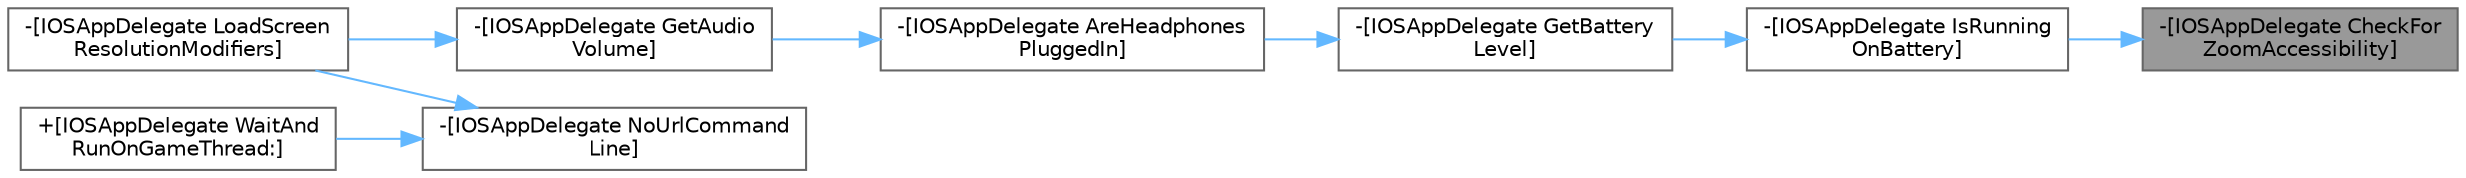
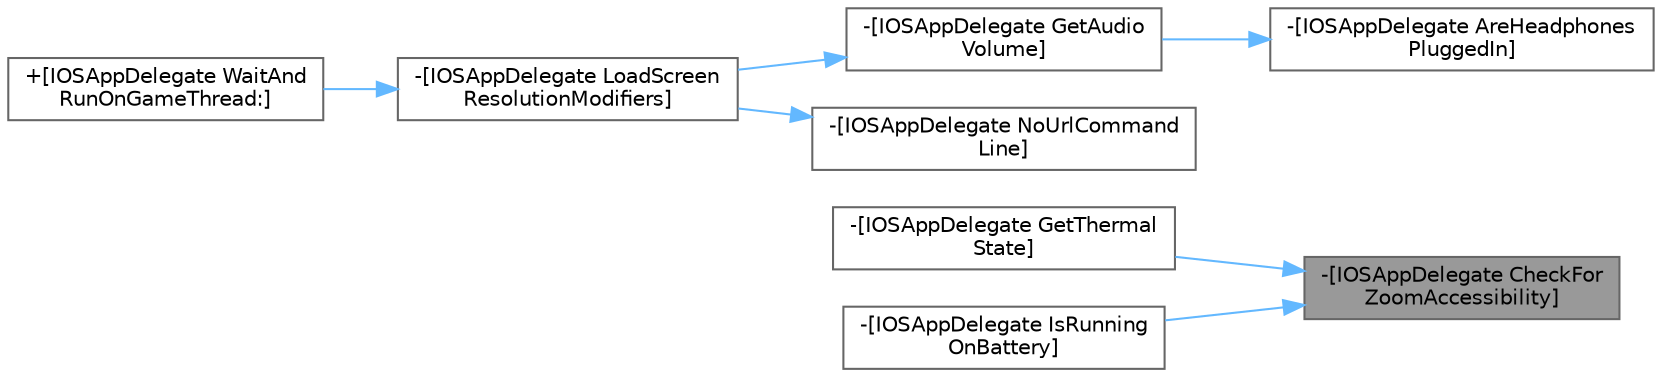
node "-[IOSAppDelegate GetBattery Level]": removed
edge "+[IOSAppDelegate WaitAnd RunOnGameThread:]" -> "-[IOSAppDelegate NoUrlCommand Line]": now "+[IOSAppDelegate WaitAnd RunOnGameThread:]" -> "-[IOSAppDelegate LoadScreen ResolutionModifiers]"
node "-[IOSAppDelegate GetThermal State]": added
